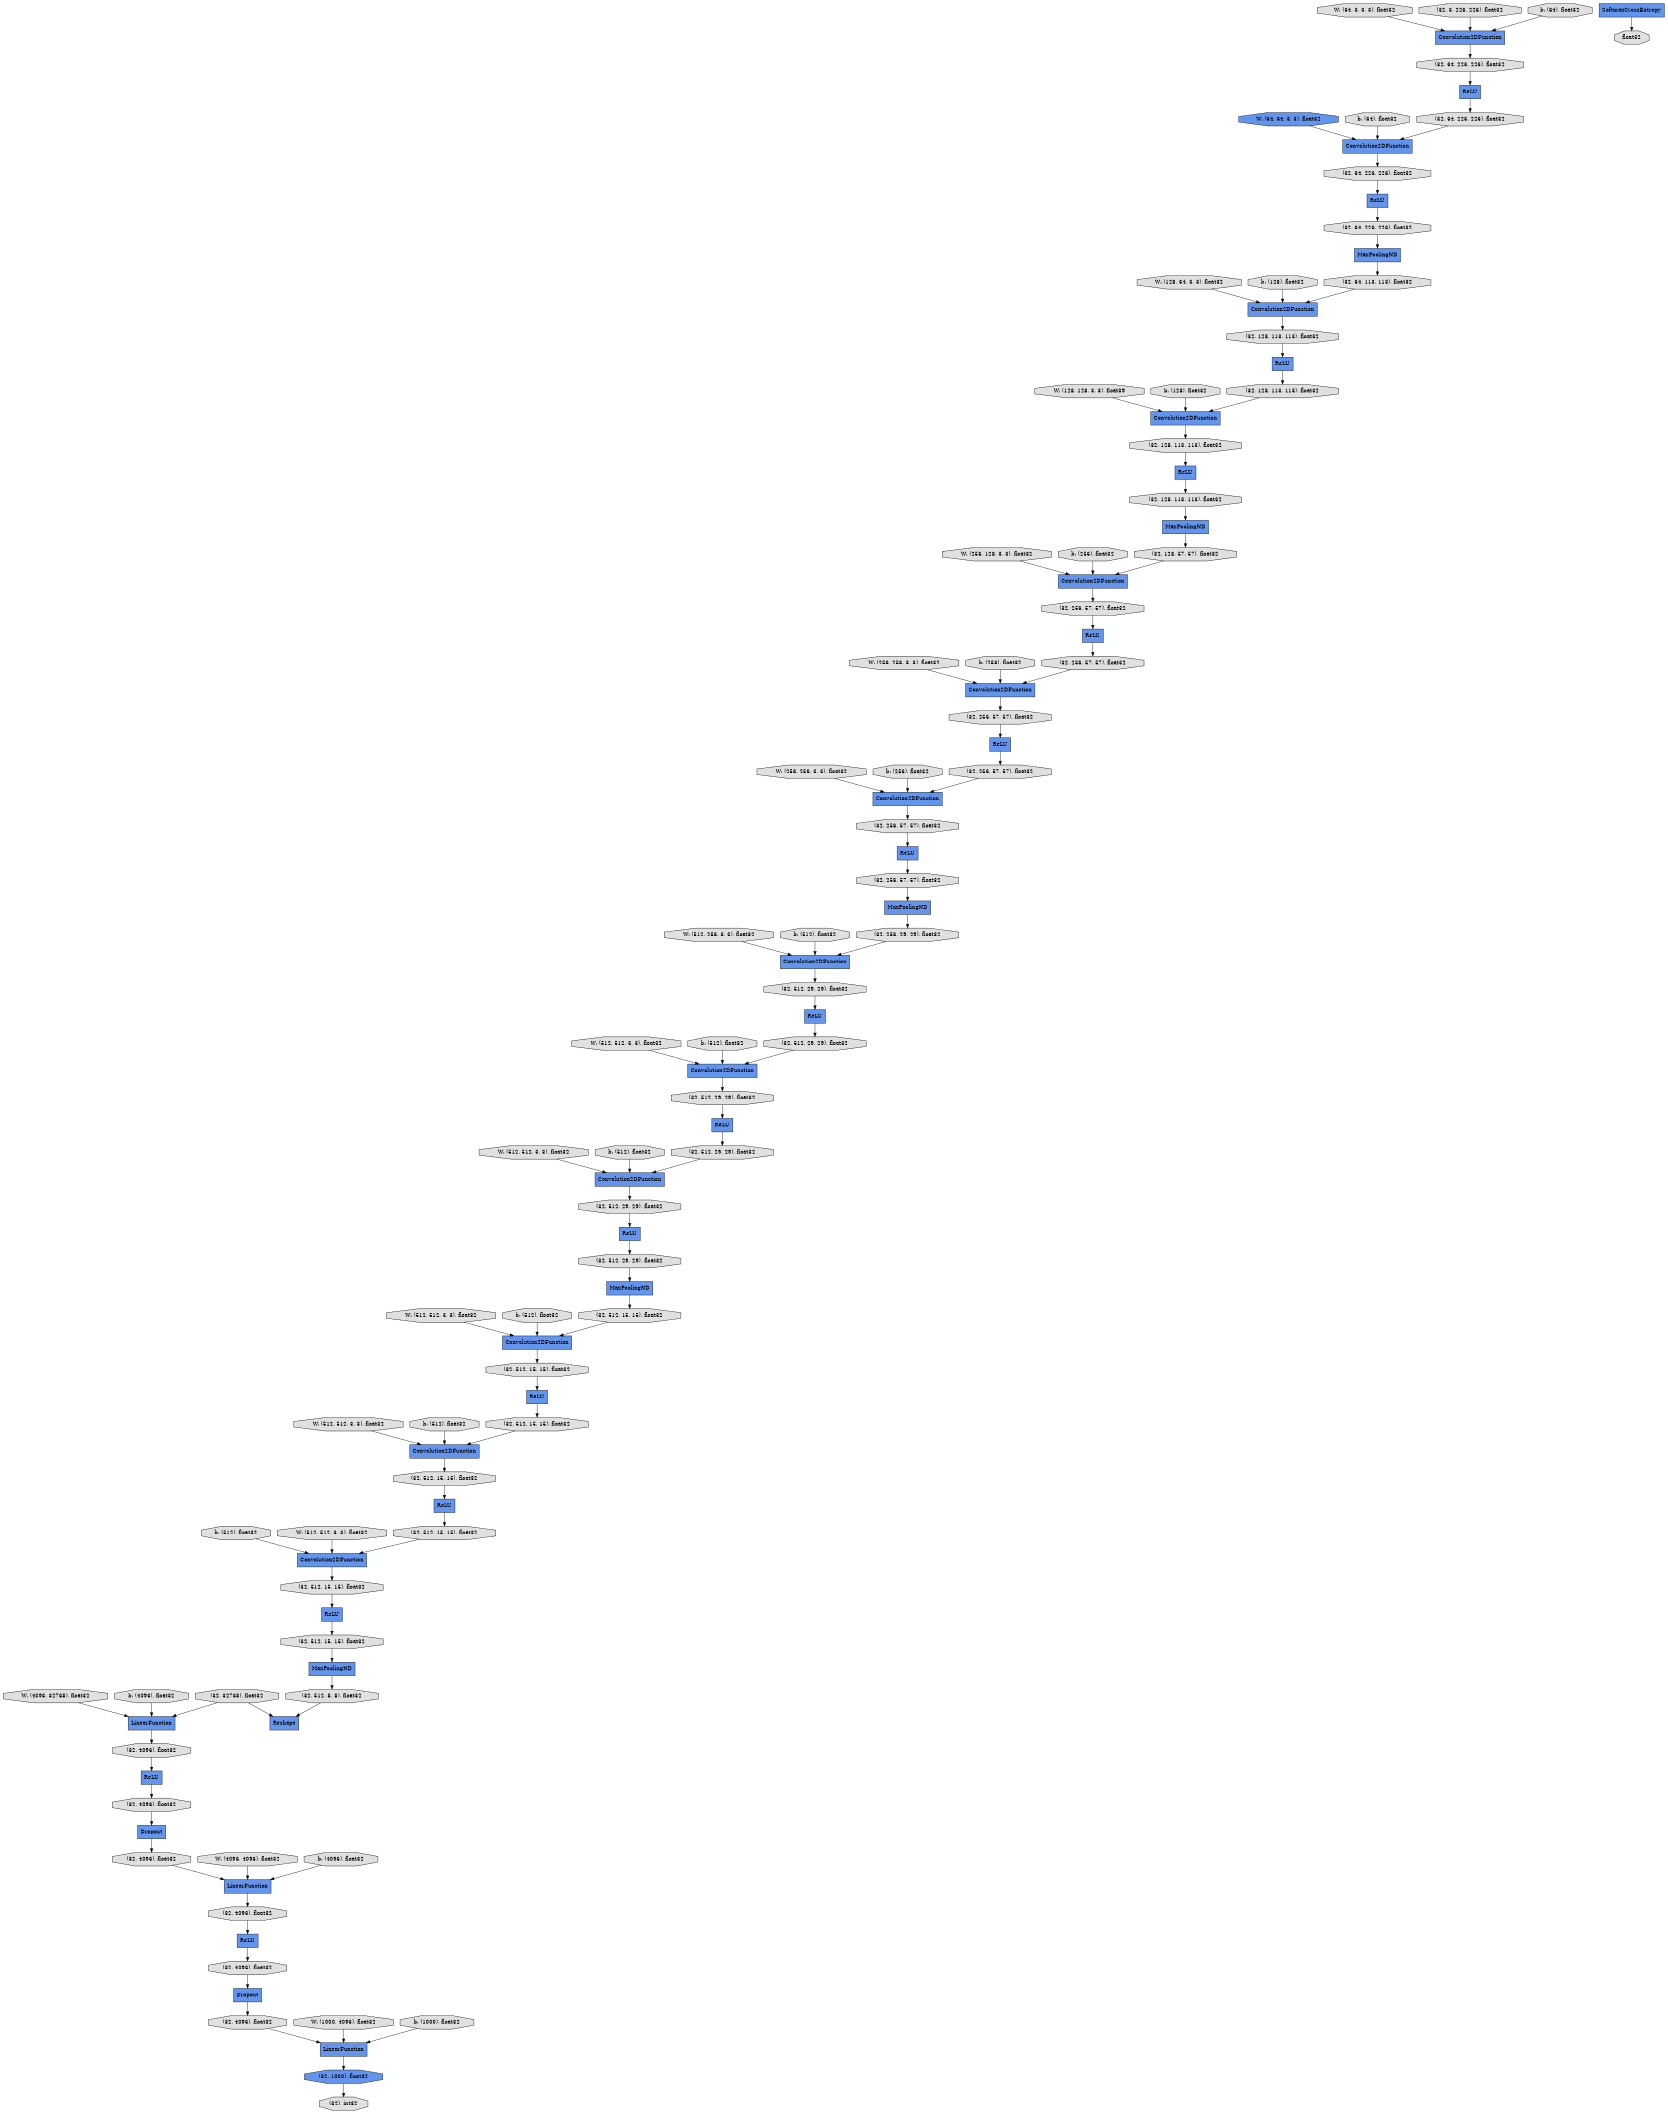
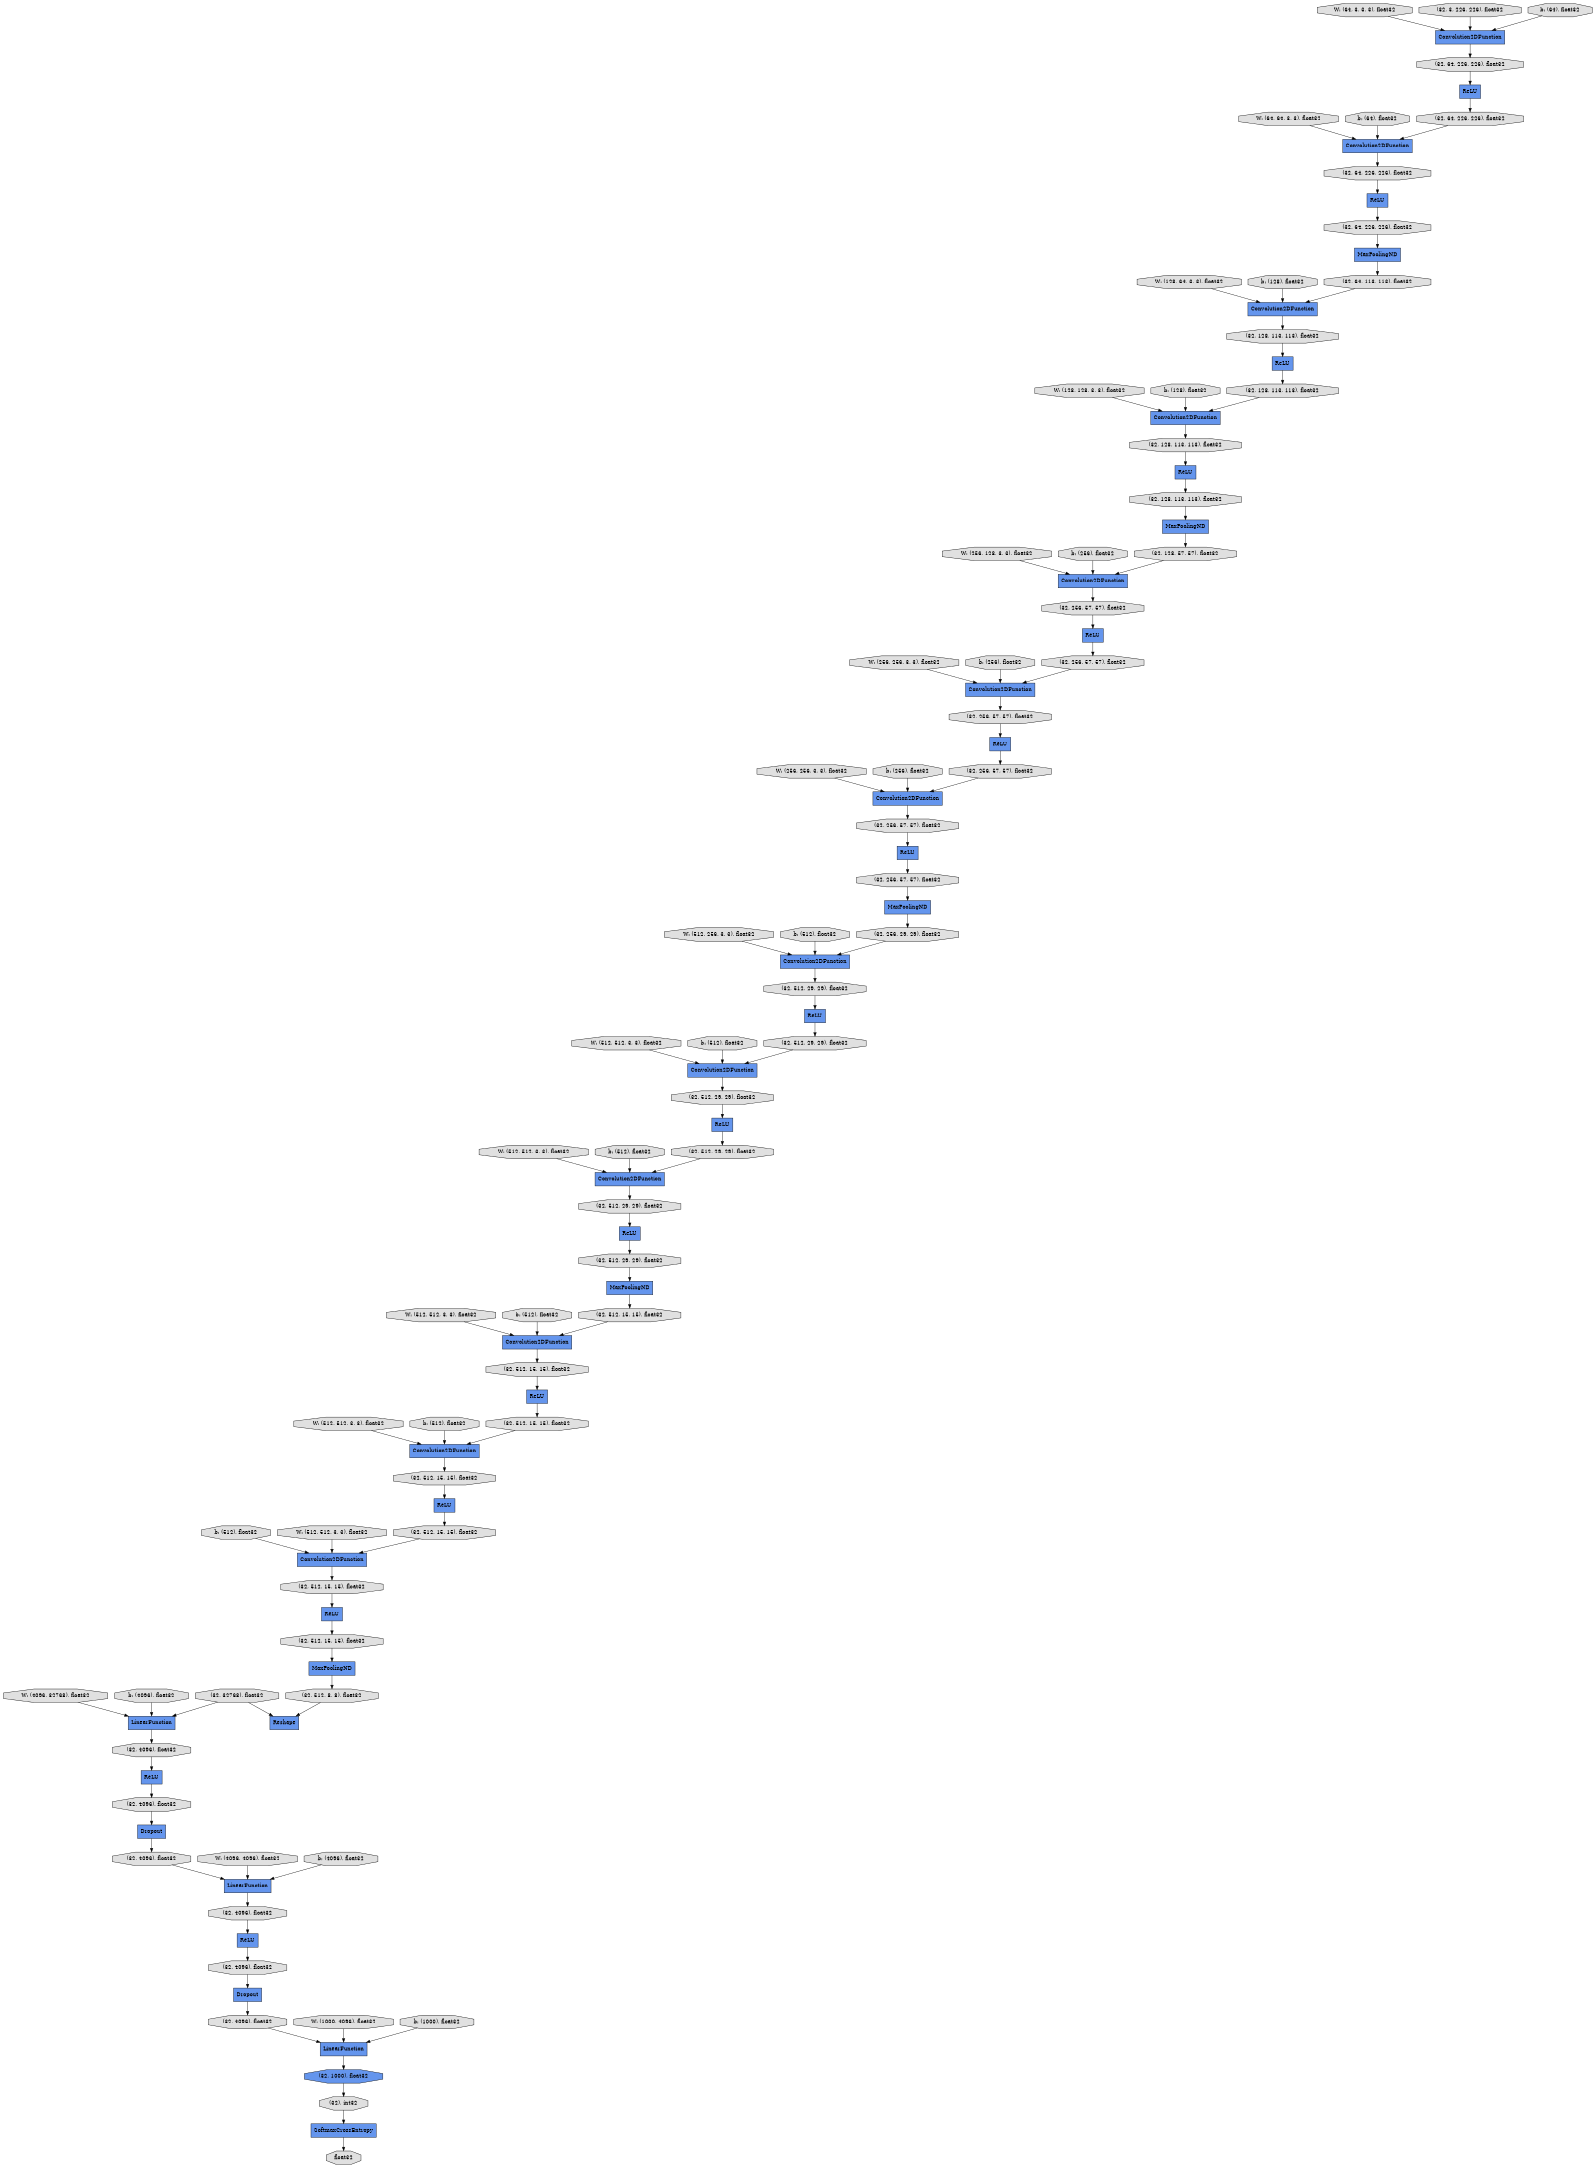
node "W: (64, 64, 3, 3), float32": fillcolor #6495ed -> #e0e0e0
node "W: (128, 128, 3, 3), float39": label "W: (128, 128, 3, 3), float39" -> "W: (128, 128, 3, 3), float32"
edge "(32), int32" -> "SoftmaxCrossEntropy": added
